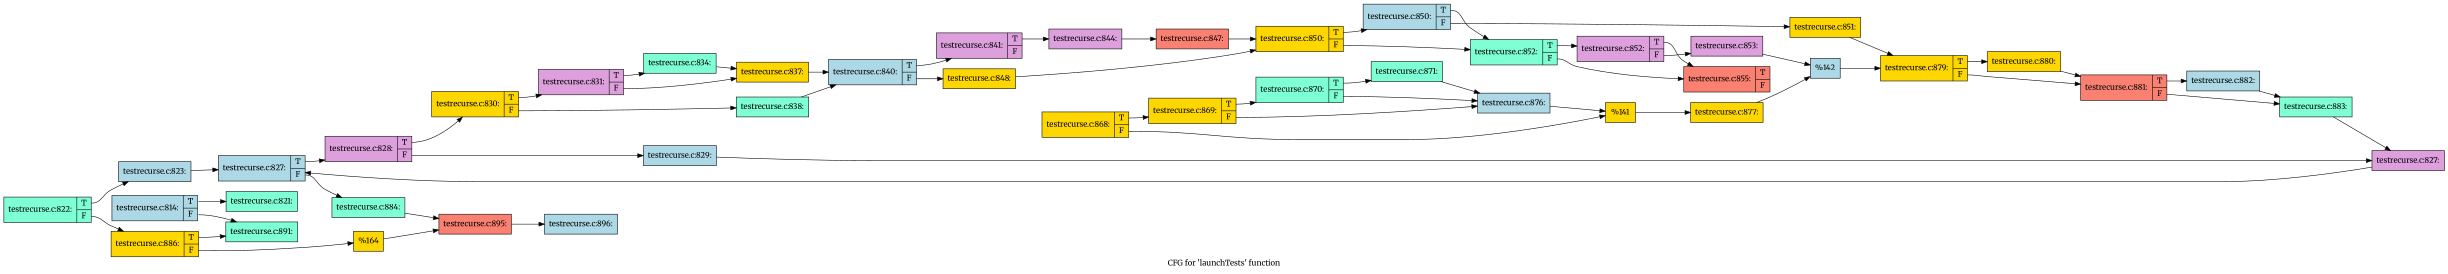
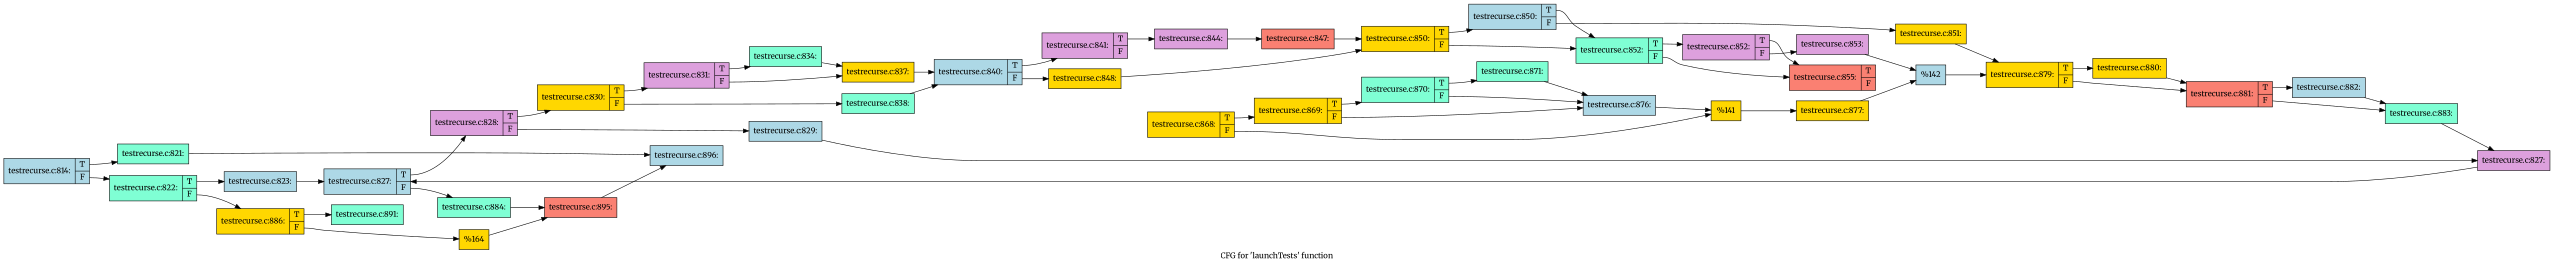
edge "testrecurse.c:821:" -> "testrecurse.c:896:": added
edge "testrecurse.c:814:" -> "testrecurse.c:891:": now "testrecurse.c:814:" -> "testrecurse.c:822:"
